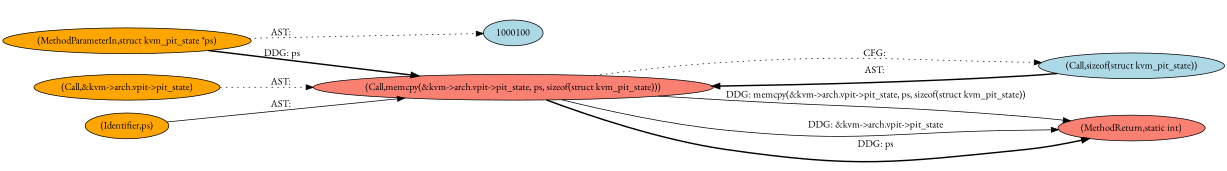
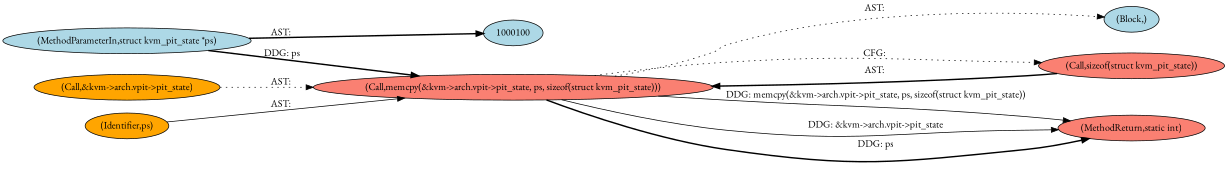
node "(Block,)": added
edge "(MethodParameterIn,struct kvm_pit_state *ps)" -> "1000100": style dotted -> bold
node "(MethodParameterIn,struct kvm_pit_state *ps)": fillcolor orange -> lightblue
node "(Call,sizeof(struct kvm_pit_state))": fillcolor lightblue -> salmon
